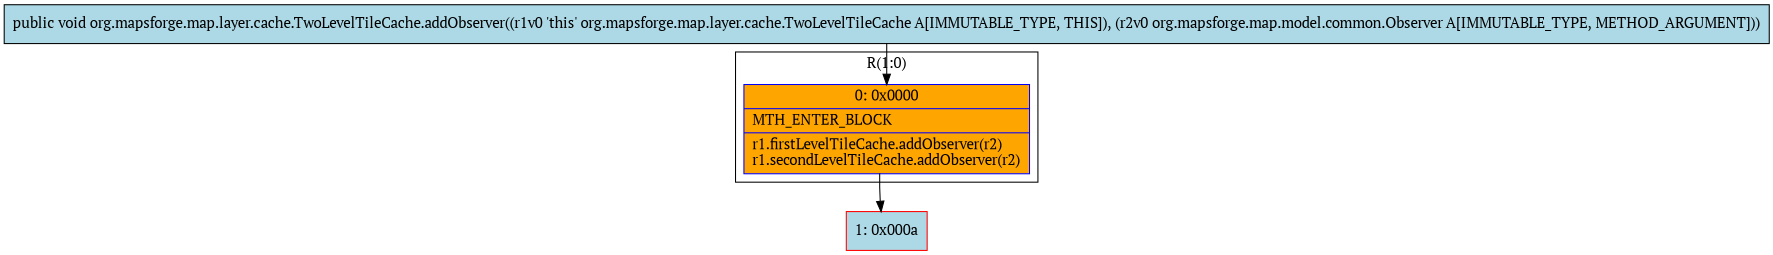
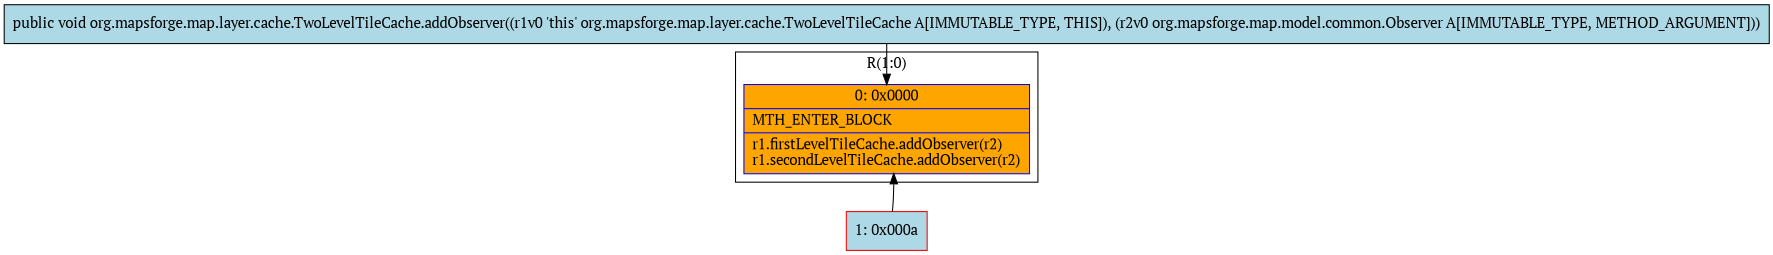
edge "0: 0x0000" -> "1: 0x000a": reversed
